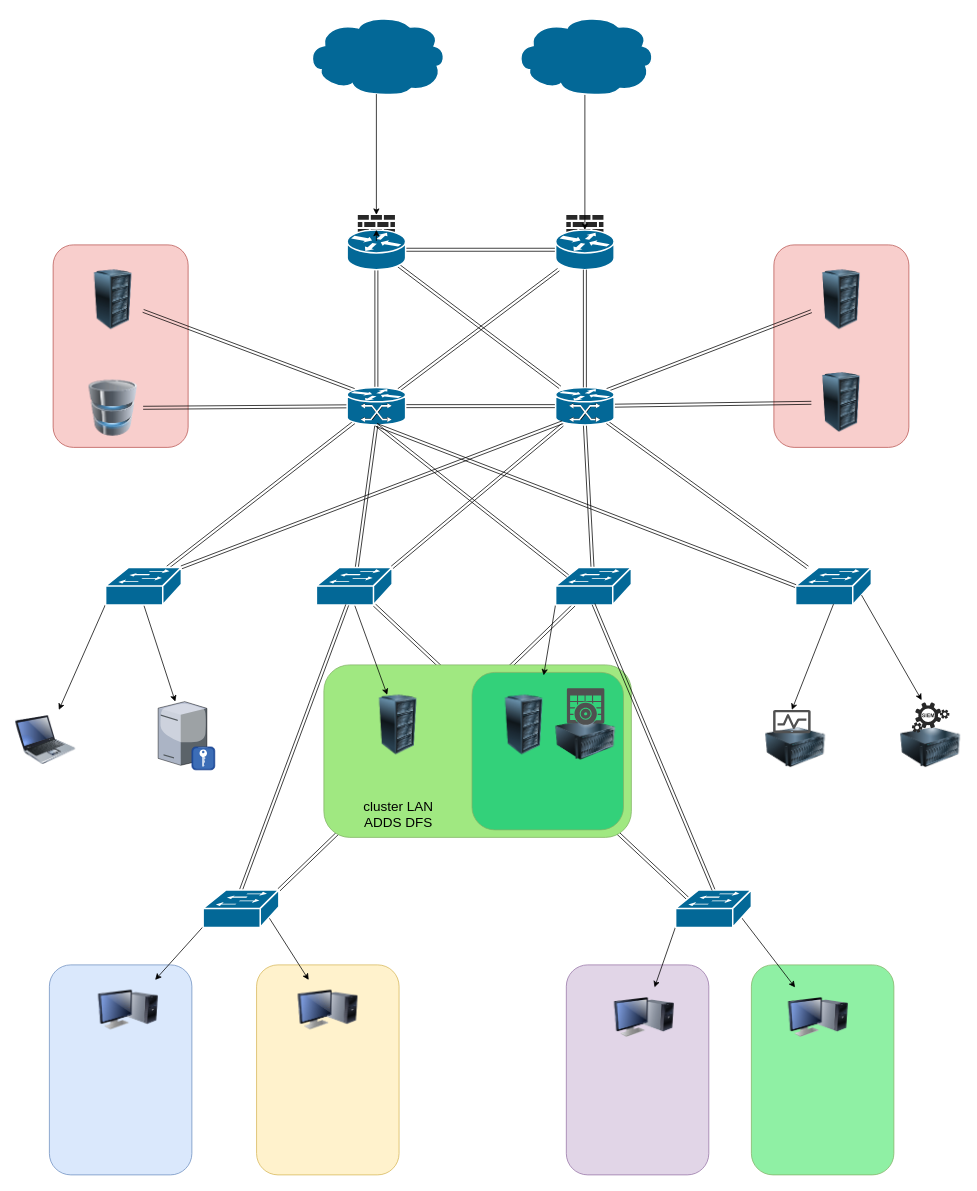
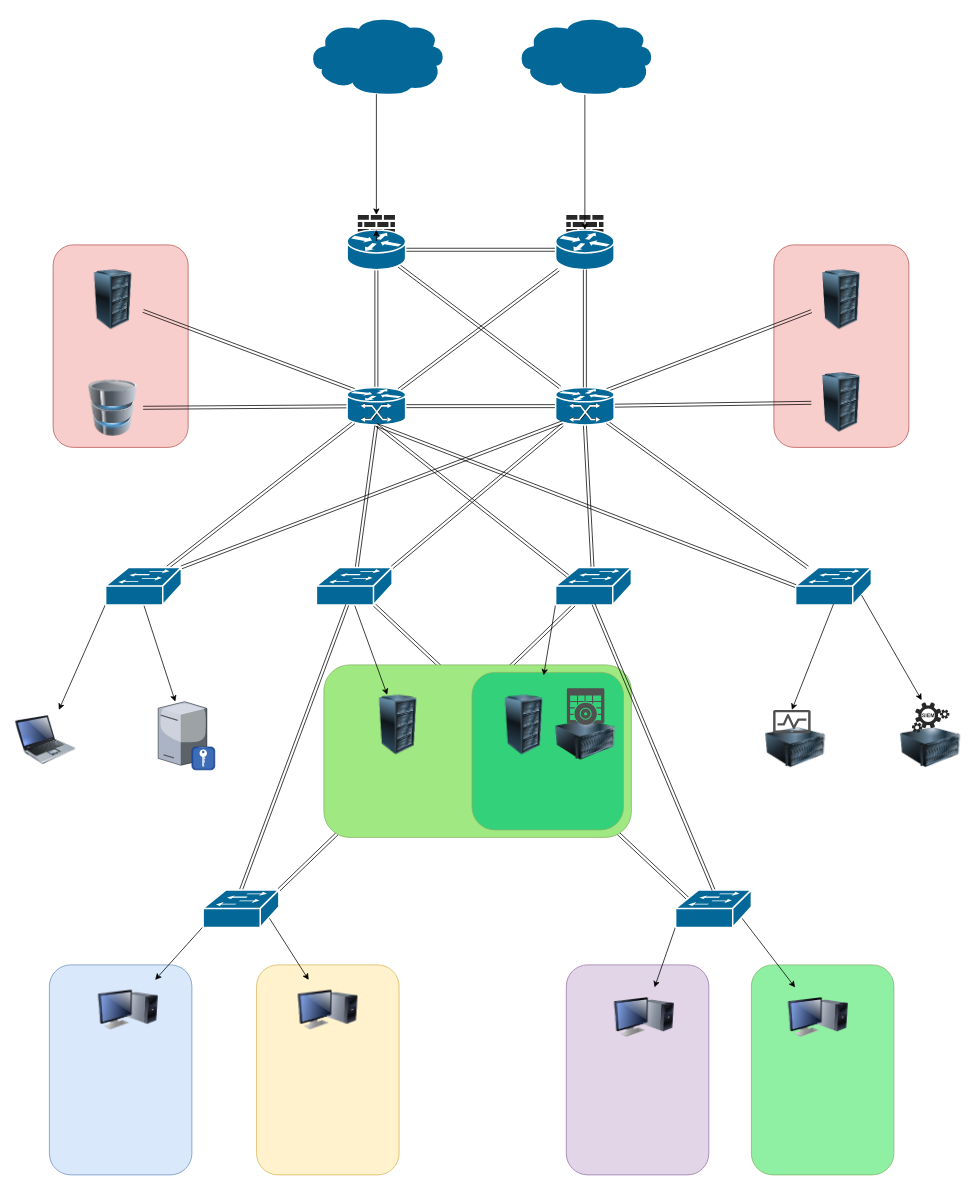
node "cluster LAN ADDS DFS": removed
